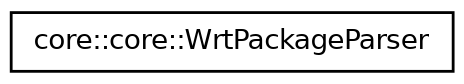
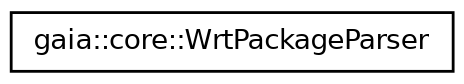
node "core::core::WrtPackageParser": label "core::core::WrtPackageParser" -> "gaia::core::WrtPackageParser"
